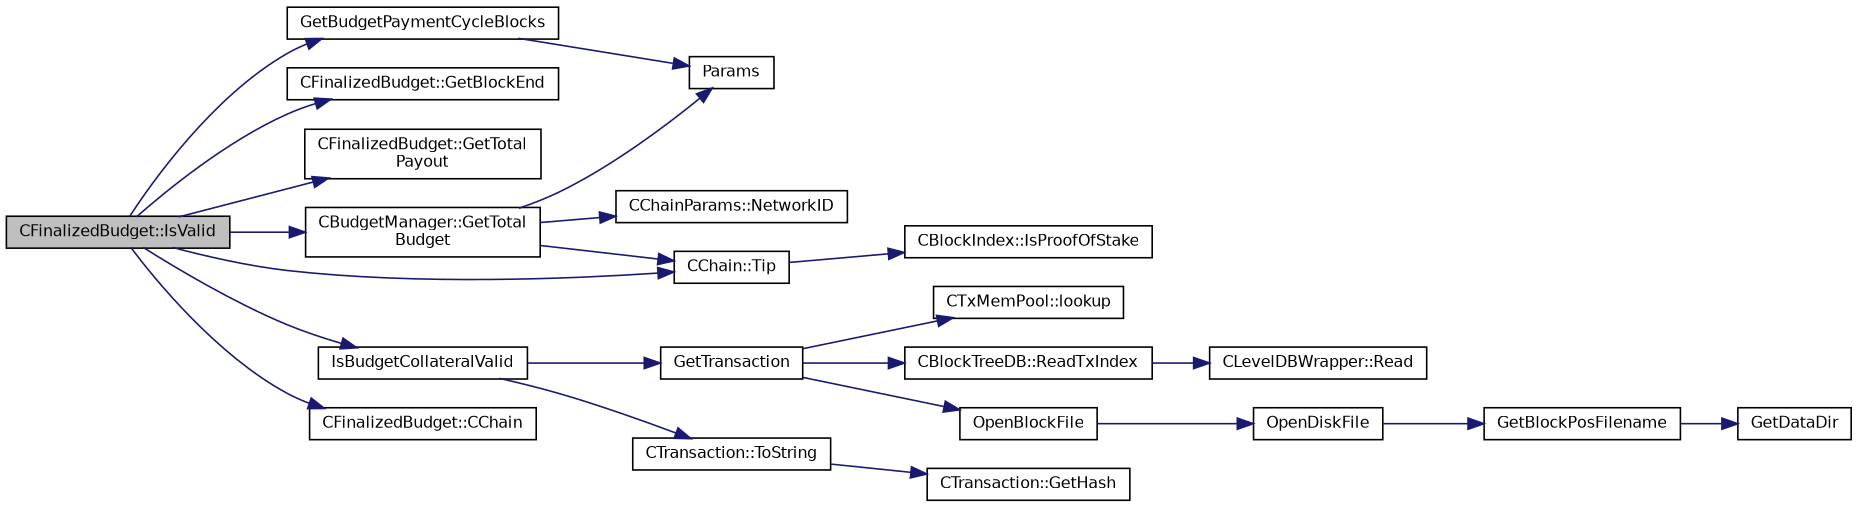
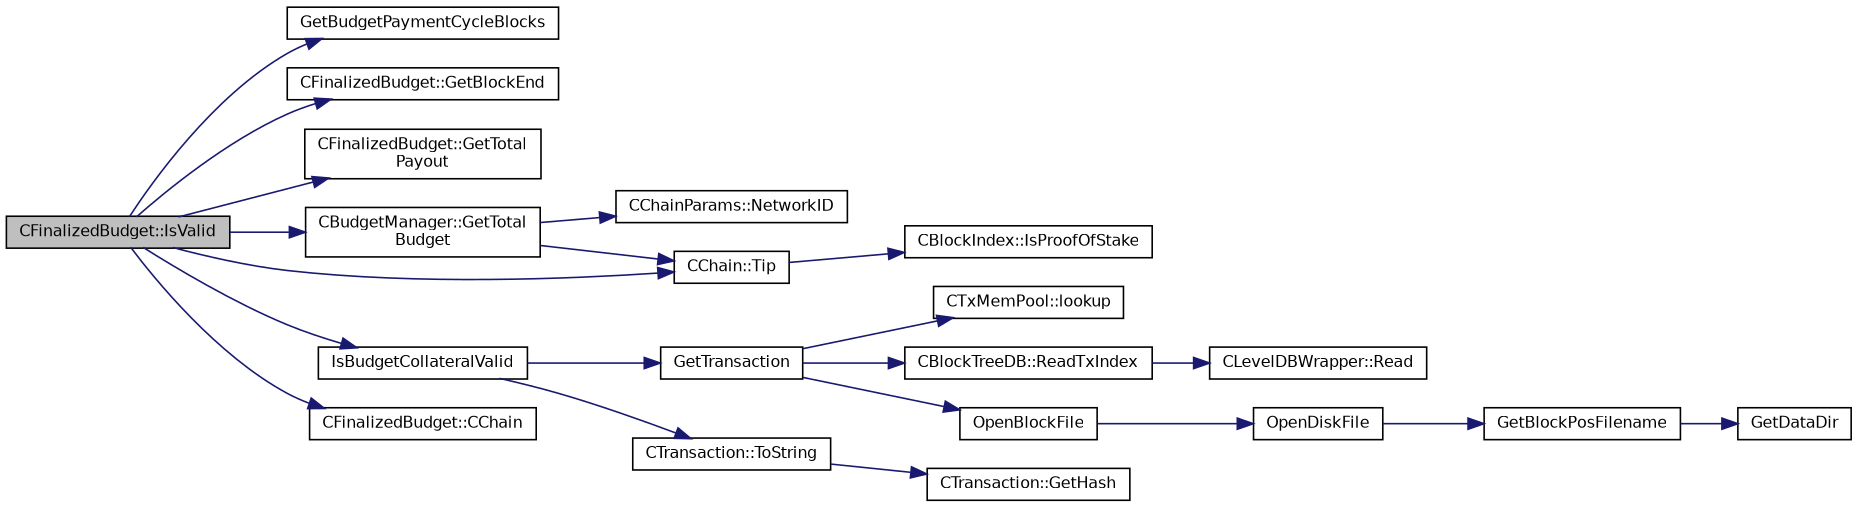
node "Params": removed
